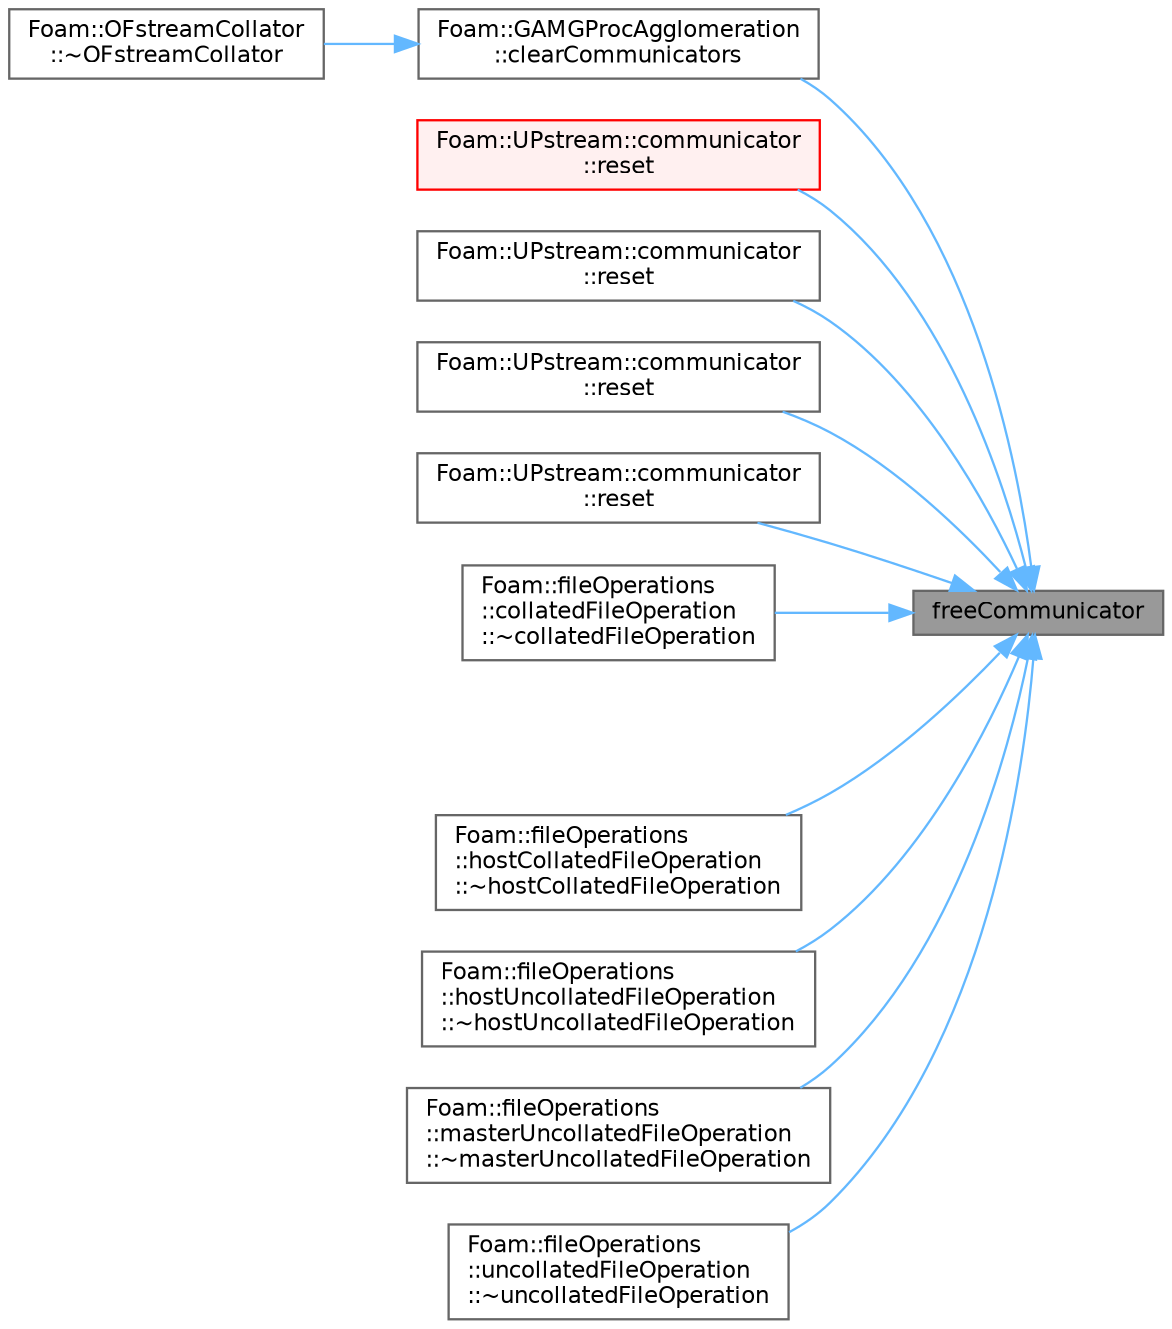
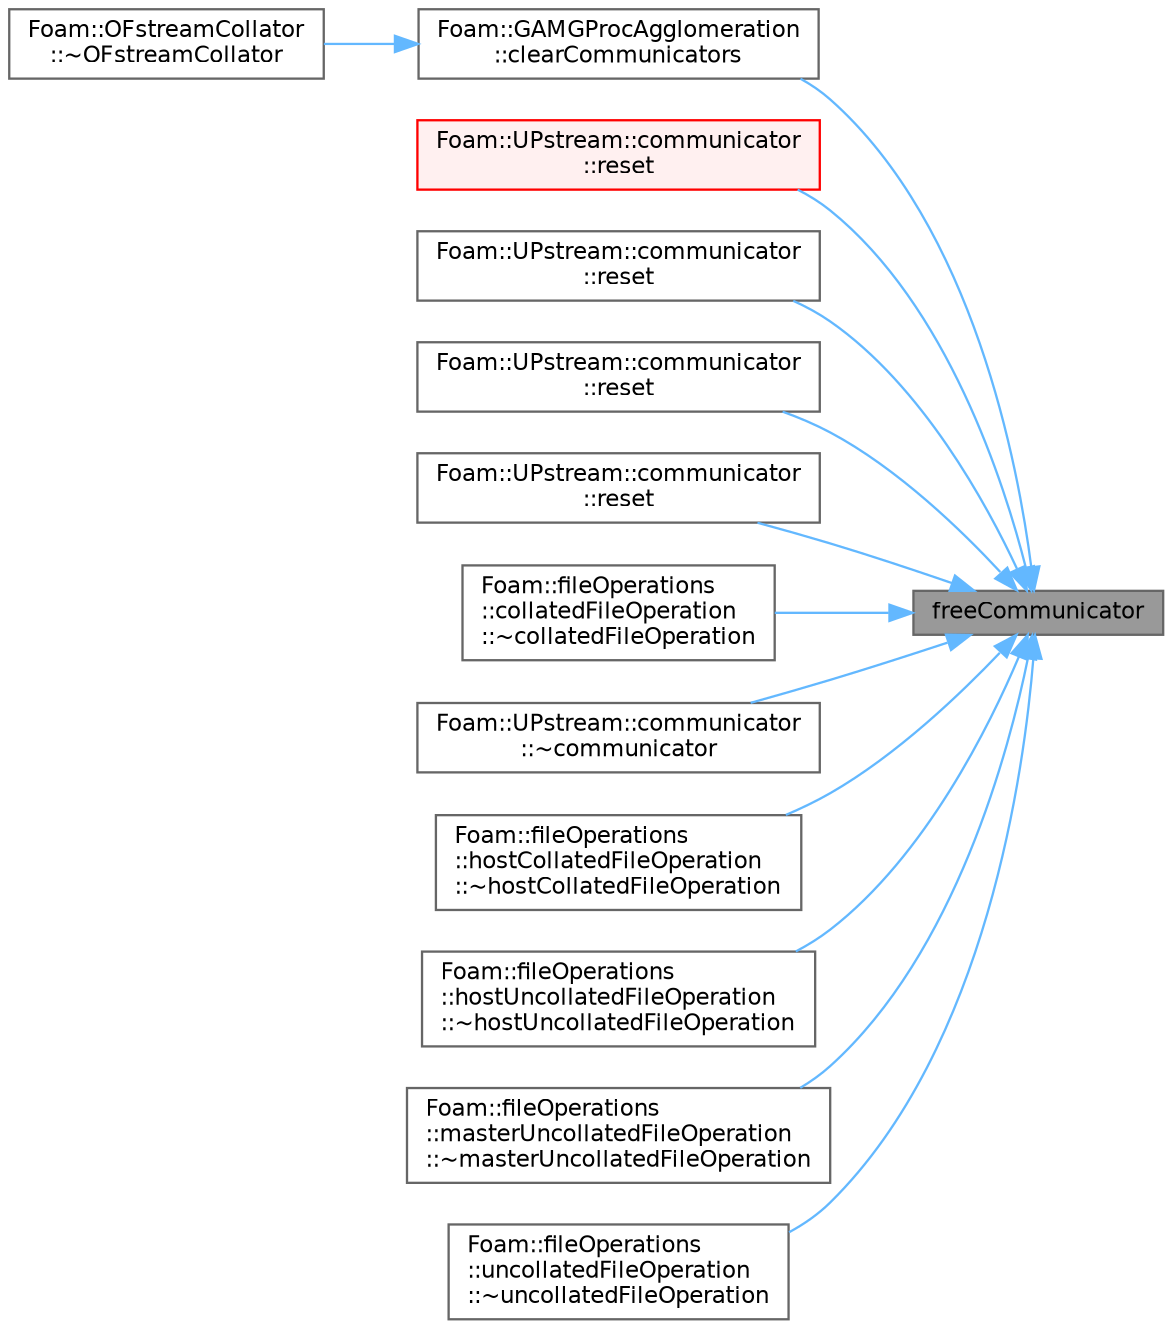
node "Foam::UPstream::communicator ::~communicator": added
